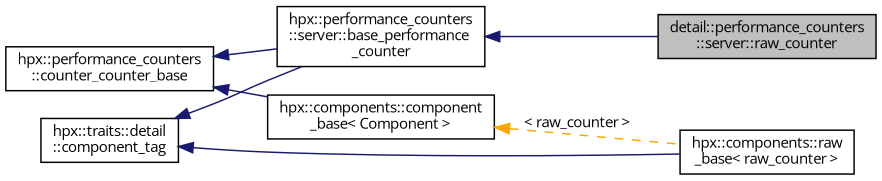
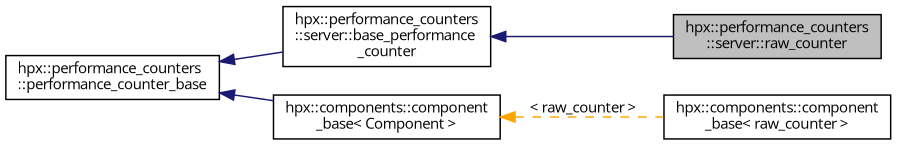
node "detail::performance_counters ::server::raw_counter": label "detail::performance_counters ::server::raw_counter" -> "hpx::performance_counters ::server::raw_counter"
node "hpx::performance_counters ::counter_counter_base": label "hpx::performance_counters ::counter_counter_base" -> "hpx::performance_counters ::performance_counter_base"
node "hpx::traits::detail ::component_tag": removed
node "hpx::components::raw _base< raw_counter >": label "hpx::components::raw _base< raw_counter >" -> "hpx::components::component _base< raw_counter >"
